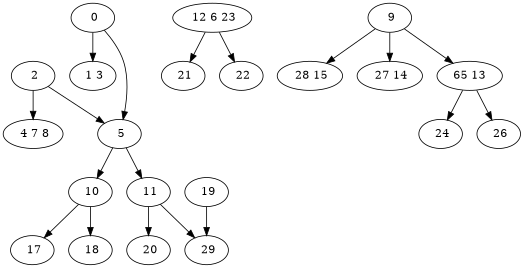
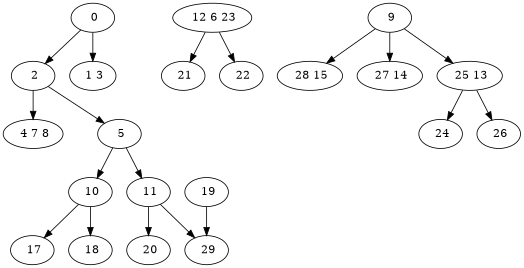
edge "0" -> "5": now "0" -> "2"
node "65 13": label "65 13" -> "25 13"
